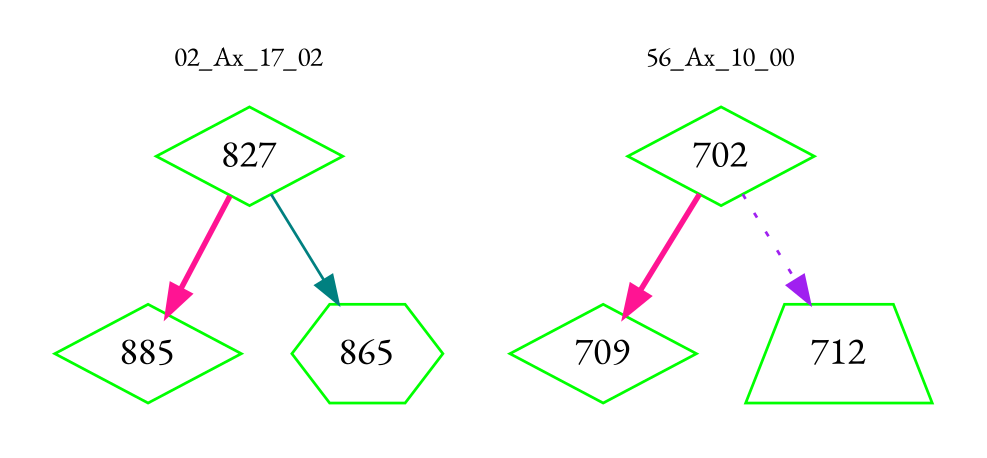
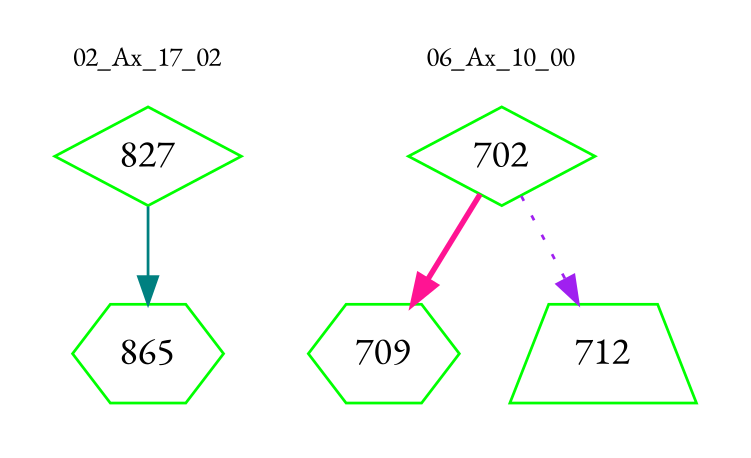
cluster "56_Ax_10_00": label "56_Ax_10_00" -> "06_Ax_10_00"
node "885": removed
node "709": shape diamond -> hexagon
